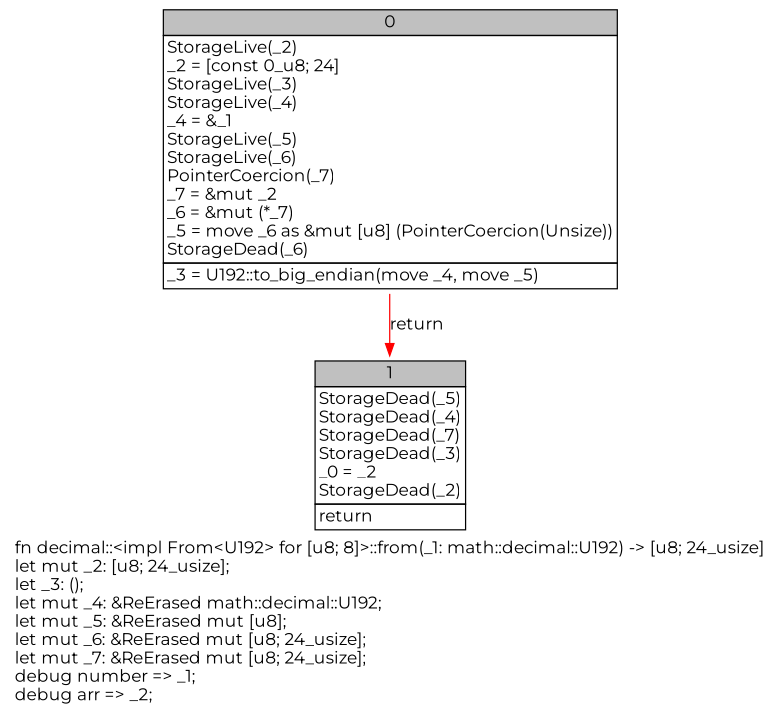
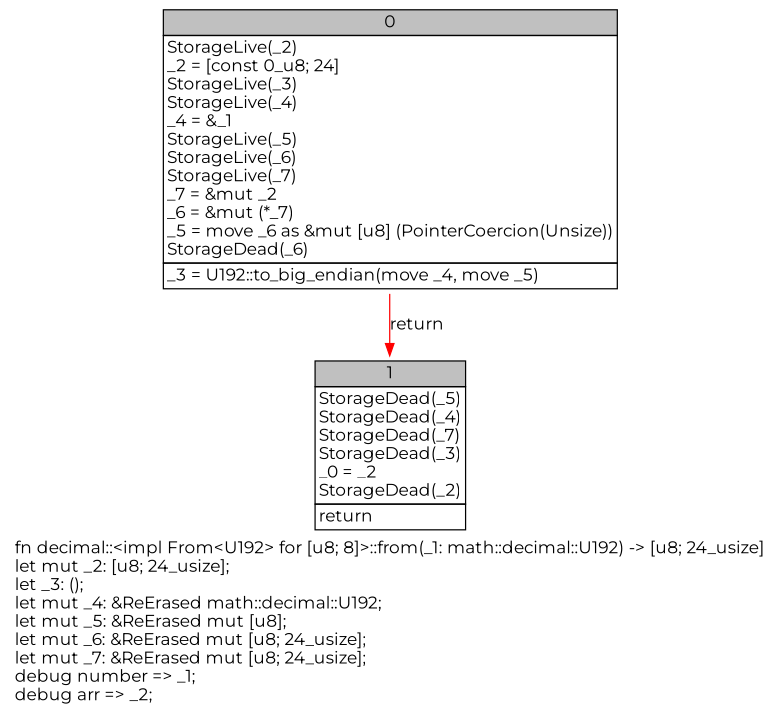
node "0": text "PointerCoercion(_7)" -> "StorageLive(_7)"
